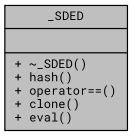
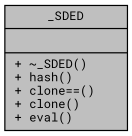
node "_SDED": text "+ operator==()" -> "+ clone==()"
